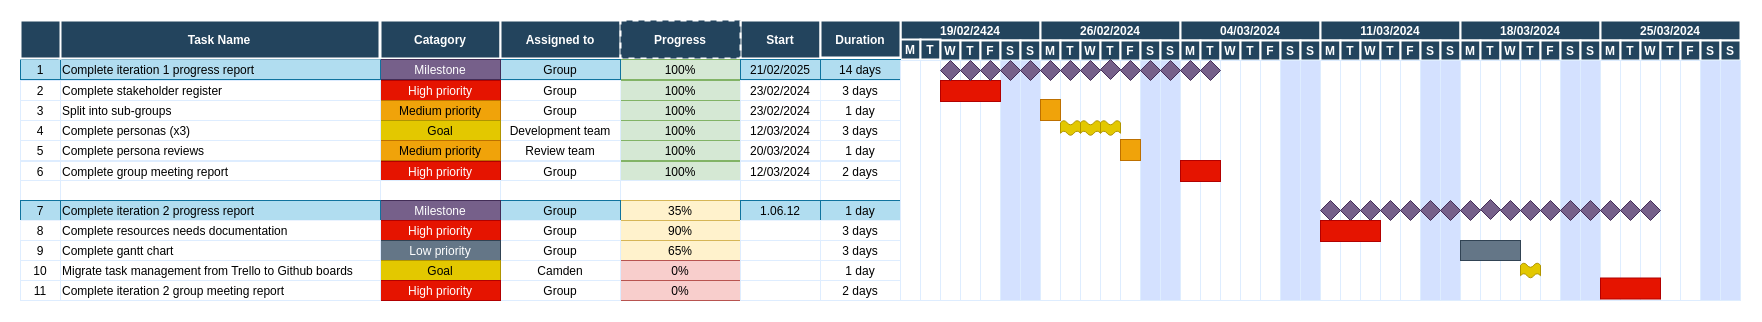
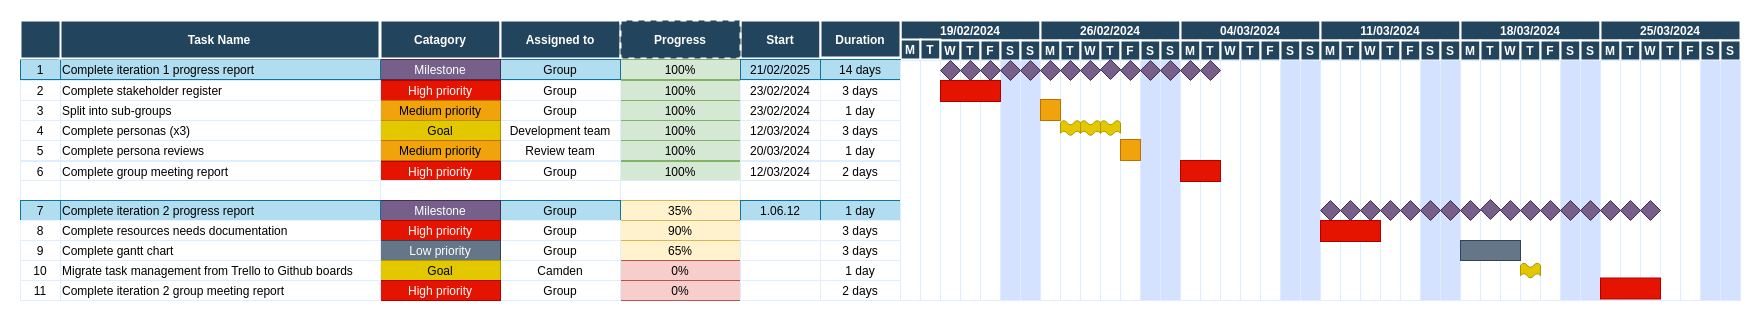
node "19/02/2424": label "19/02/2424" -> "19/02/2024"
